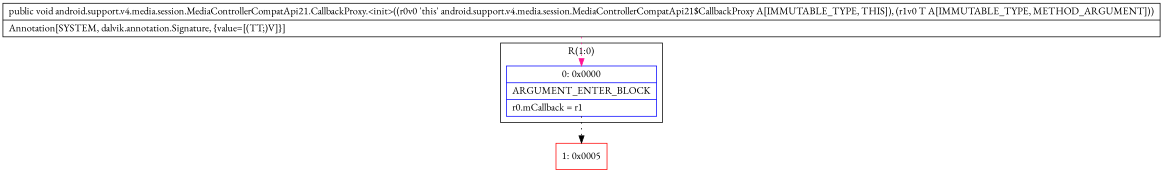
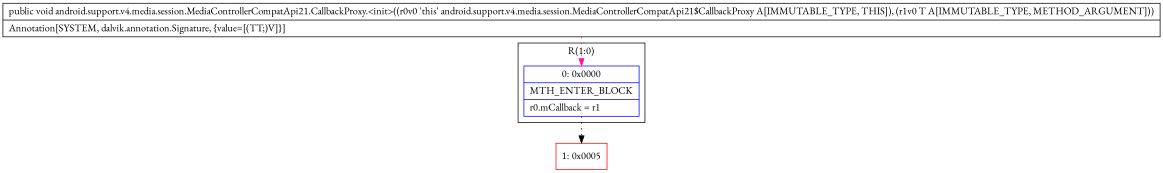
node "0: 0x0000": text "ARGUMENT_ENTER_BLOCK" -> "MTH_ENTER_BLOCK"
